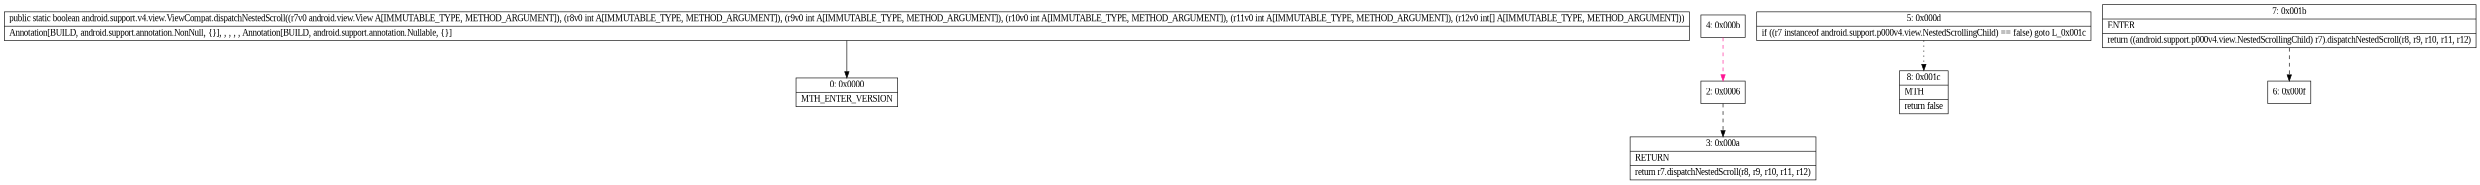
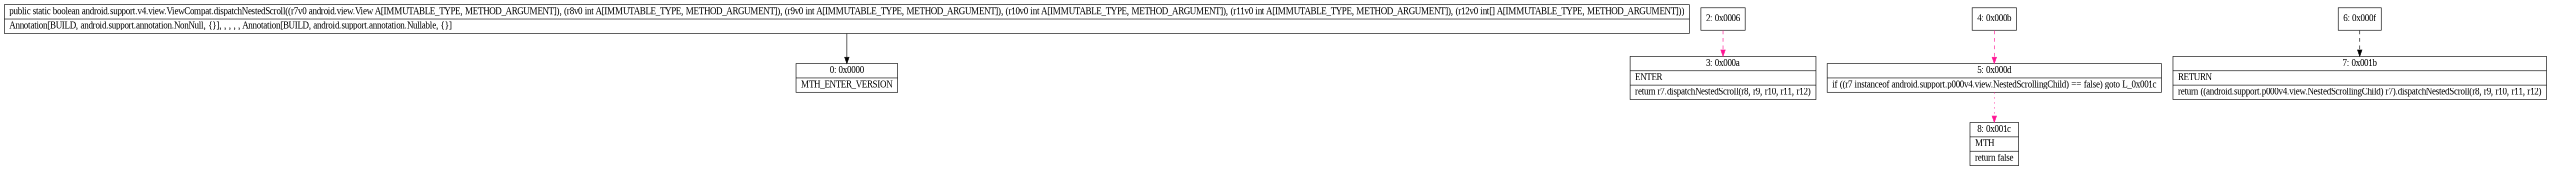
node "7: 0x001b": text "ENTER" -> "RETURN"
edge "5: 0x000d" -> "8: 0x001c": color black -> deeppink
edge "4: 0x000b" -> "2: 0x0006": now "4: 0x000b" -> "5: 0x000d"
edge "7: 0x001b" -> "6: 0x000f": reversed
edge "2: 0x0006" -> "3: 0x000a": color black -> deeppink
node "3: 0x000a": text "RETURN" -> "ENTER"
